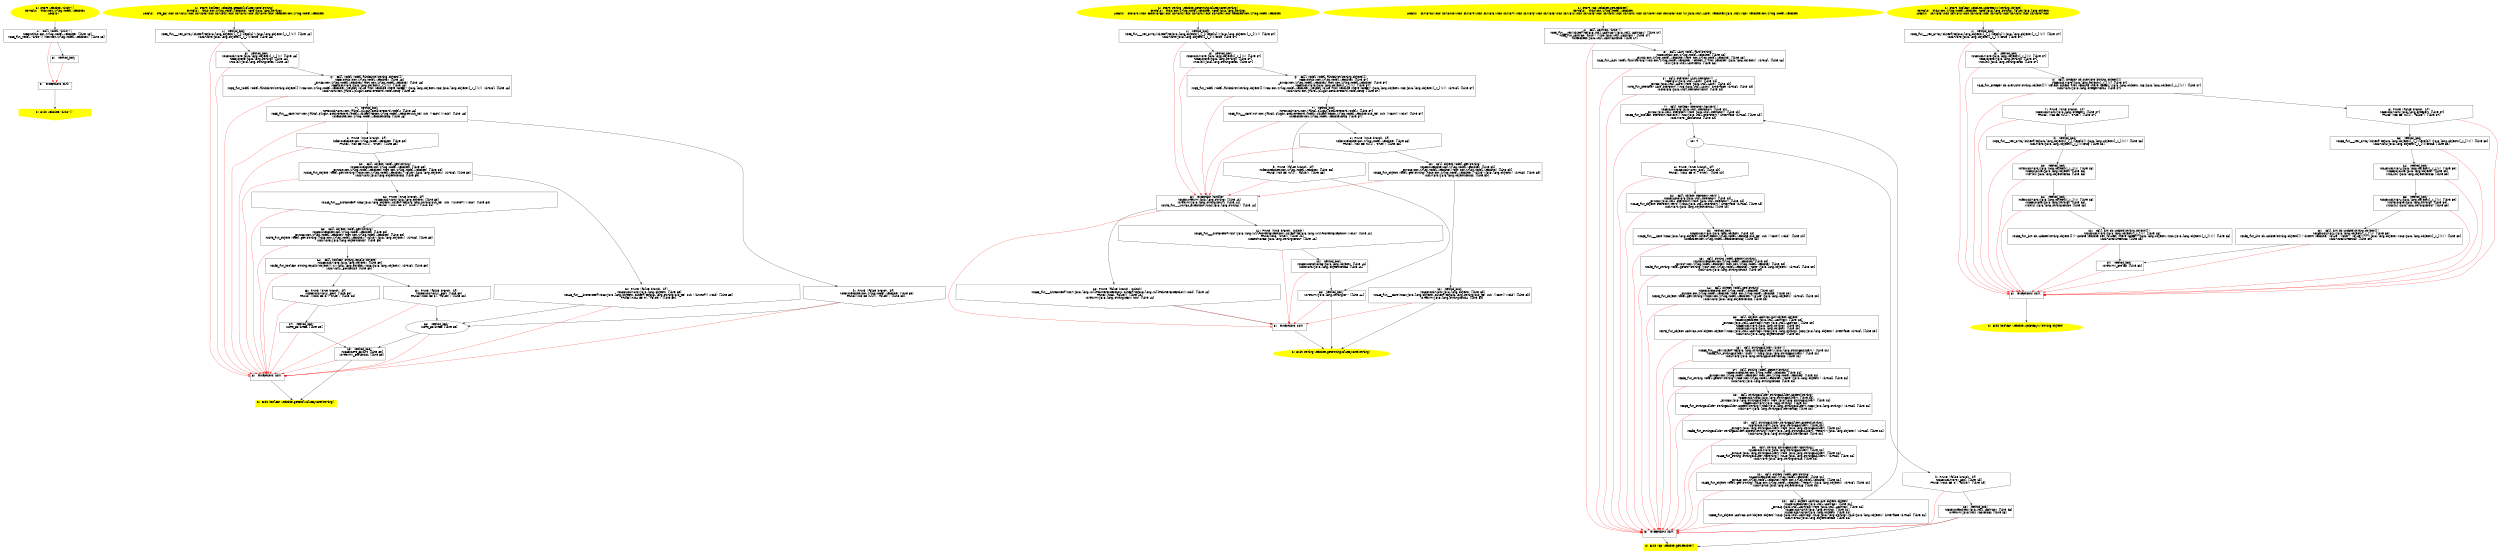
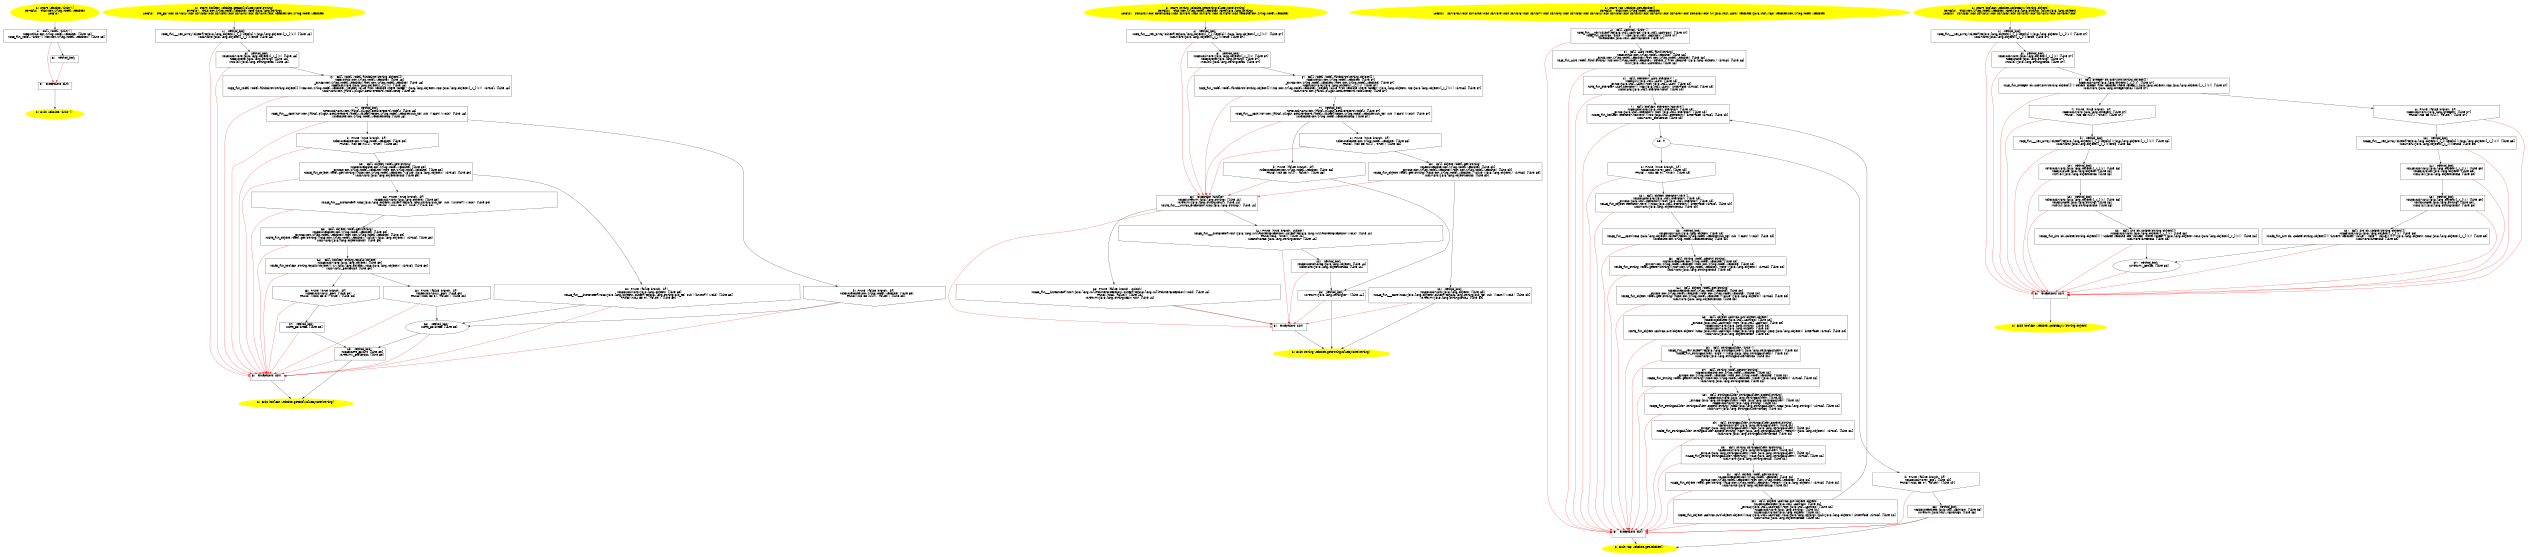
node "2: Exit WebSite.<init>()": shape invhouse -> ellipse
node "17:  method_body *&return:_Bool=1 [line 32]": shape box -> ellipse
node "2: Exit boolean WebSite.getBoolValueByName(String)": shape box -> ellipse
node "2: Exit Map WebSite.getWebSite()": shape box -> ellipse
